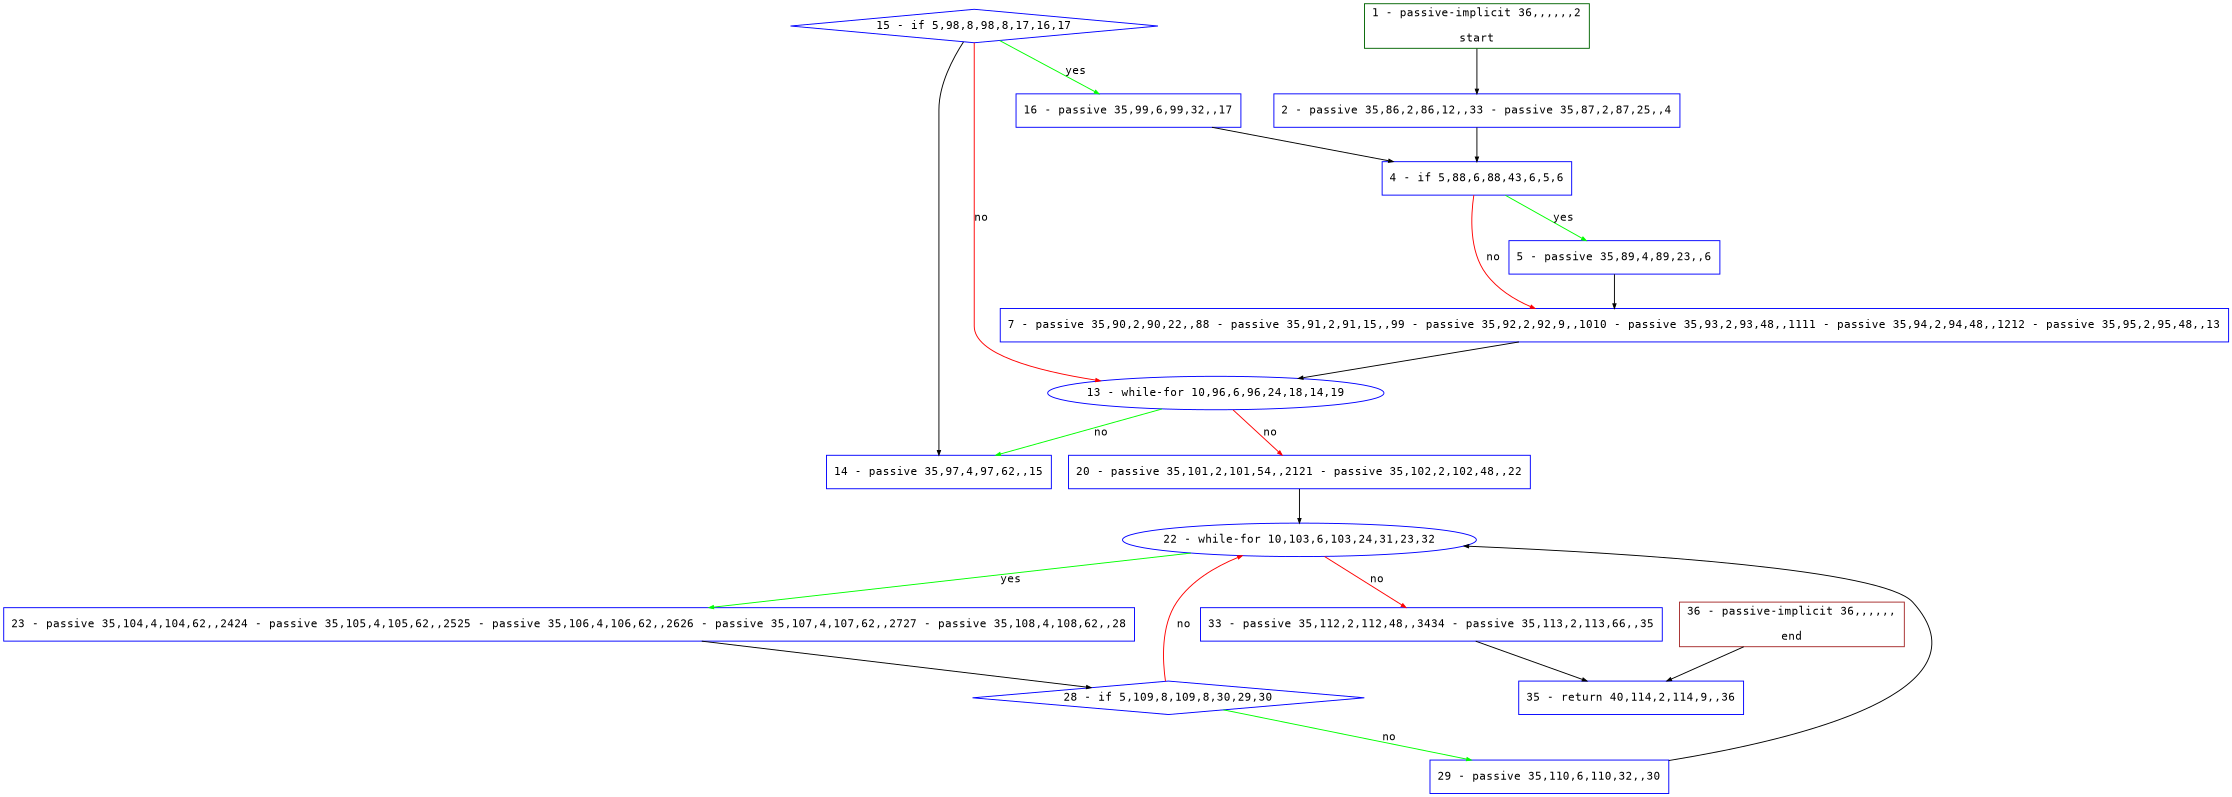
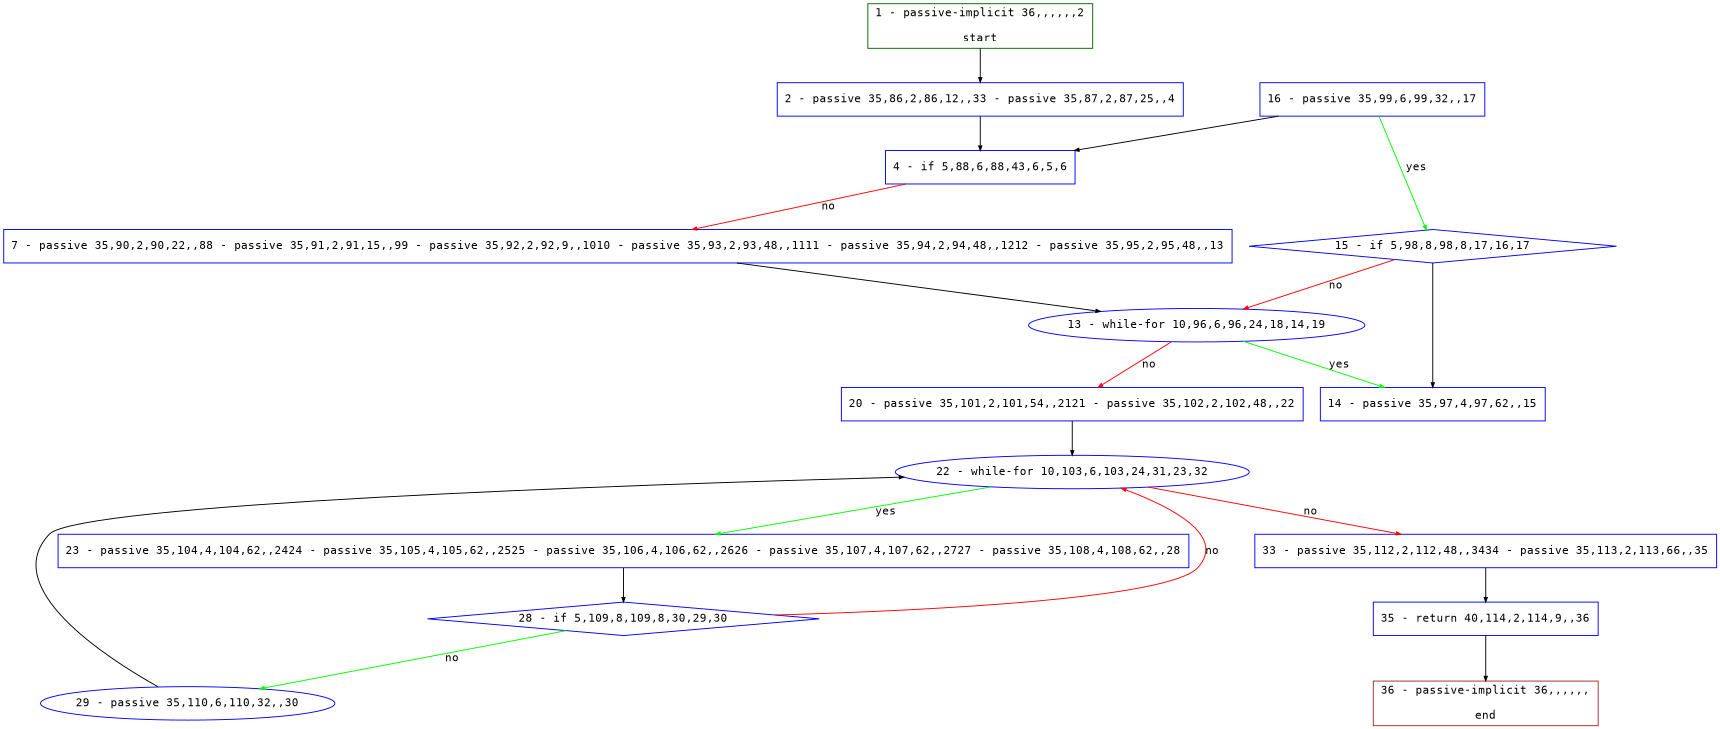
edge "15 - if 5,98,8,98,8,17,16,17" -> "16 - passive 35,99,6,99,32,,17": reversed
node "5 - passive 35,89,4,89,23,,6": removed
edge "13 - while-for 10,96,6,96,24,18,14,19" -> "14 - passive 35,97,4,97,62,,15": label "no" -> "yes"
edge "36 - passive-implicit 36,,,,,, end" -> "35 - return 40,114,2,114,9,,36": reversed
node "29 - passive 35,110,6,110,32,,30": shape box -> ellipse
